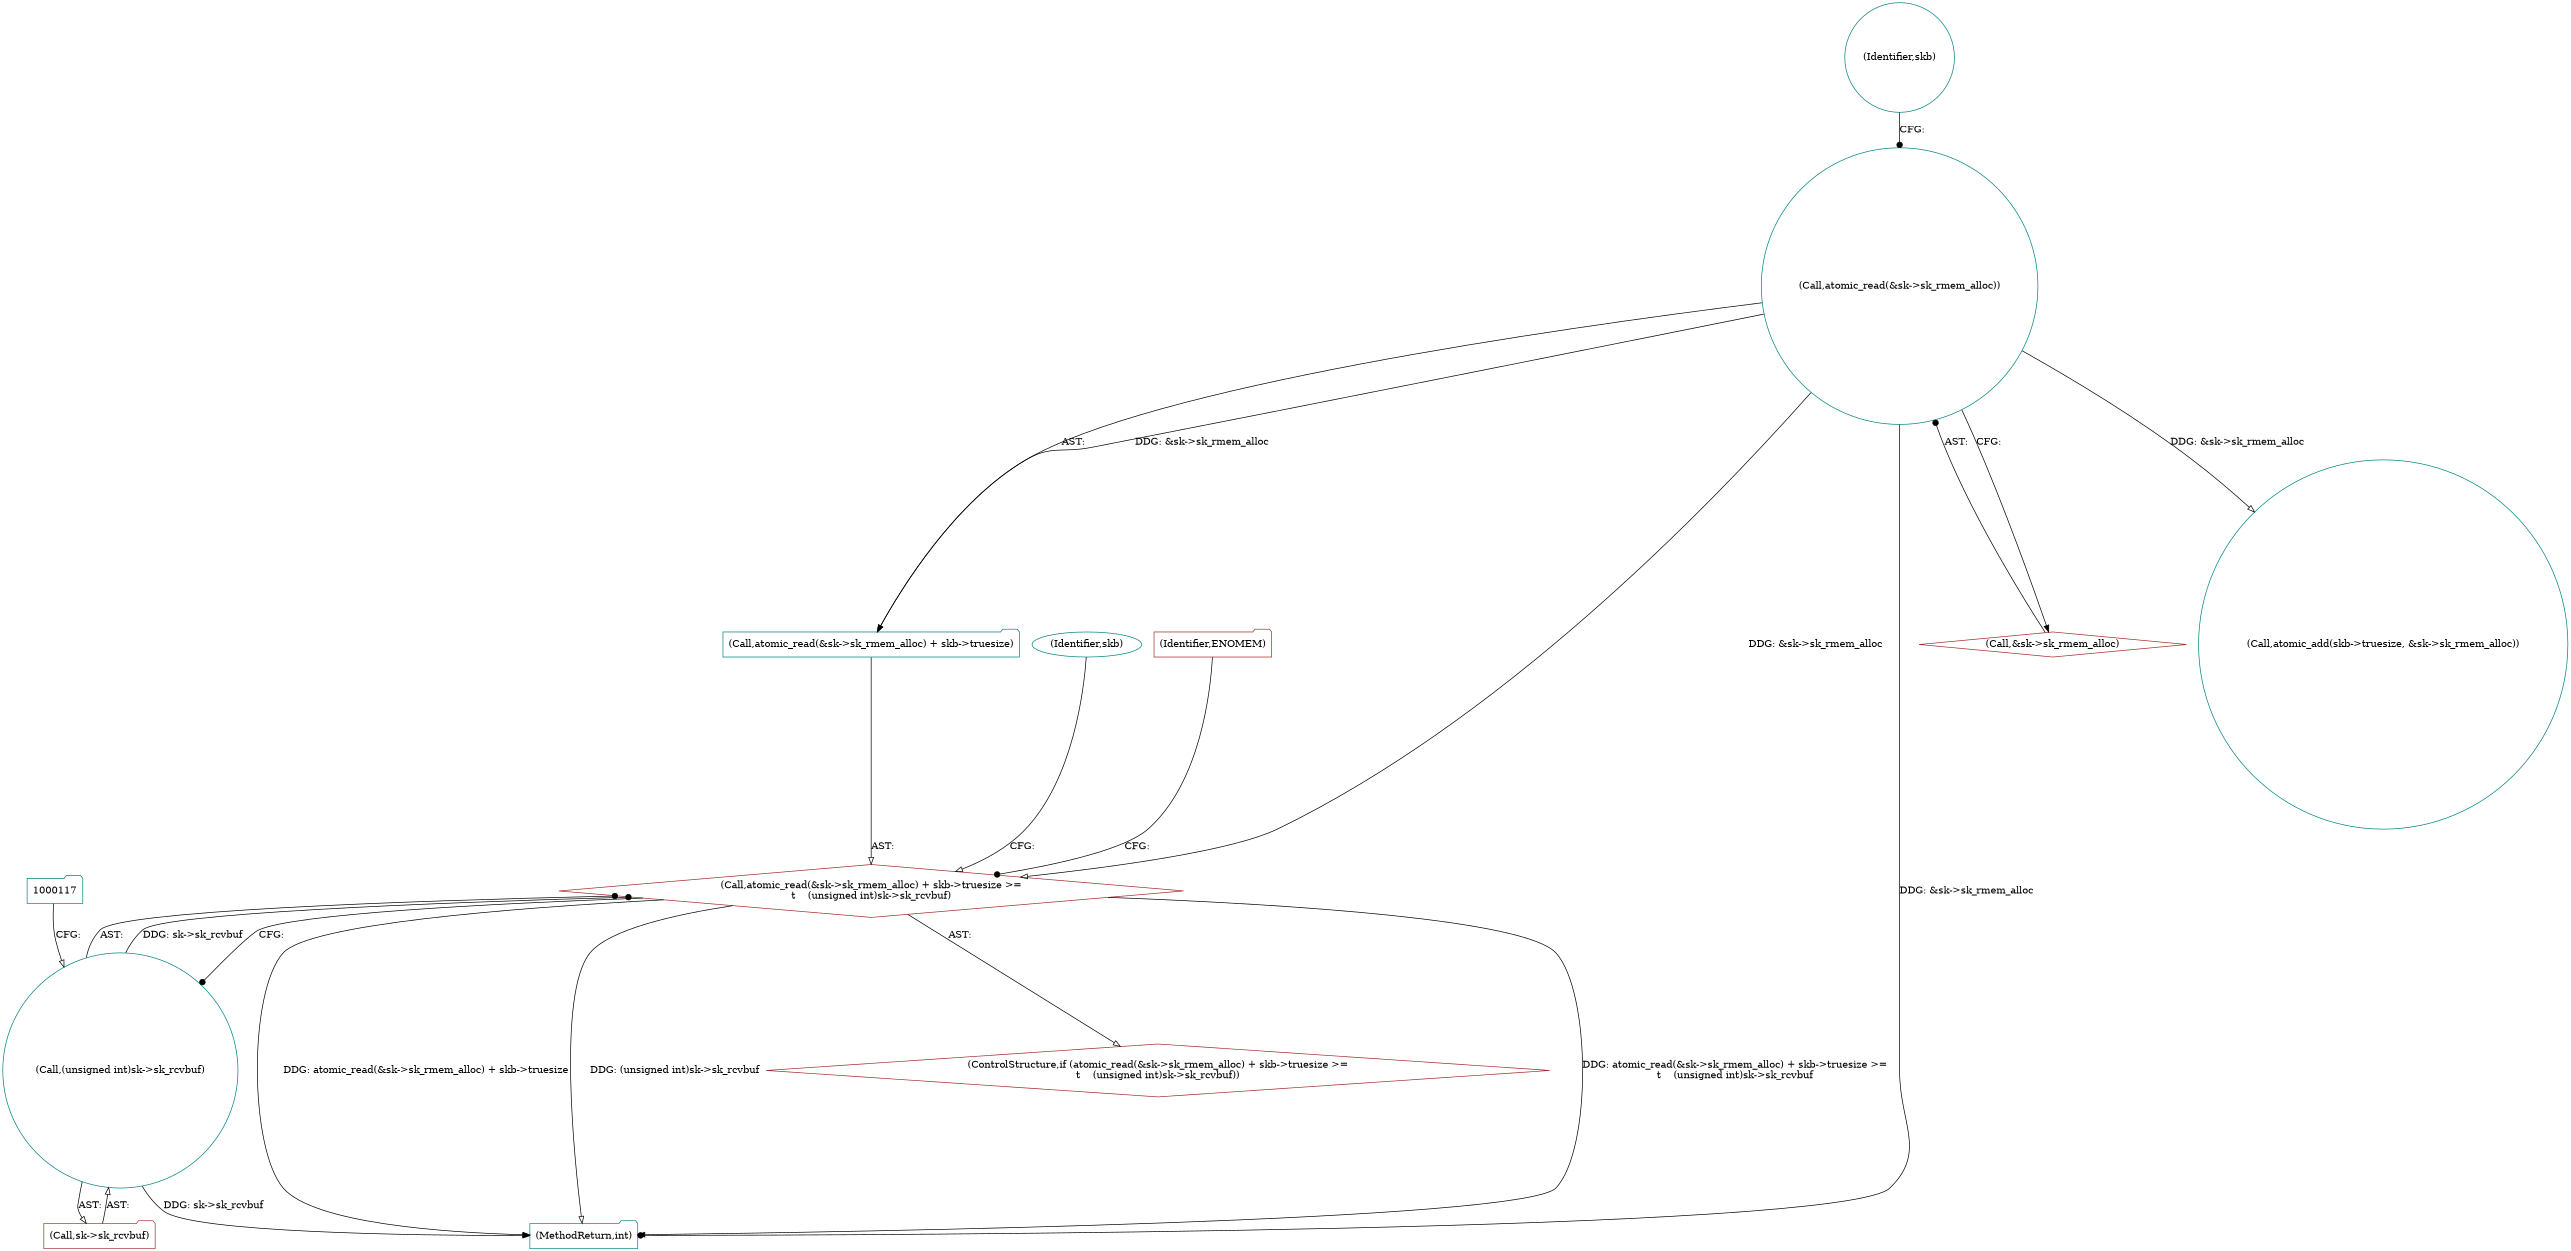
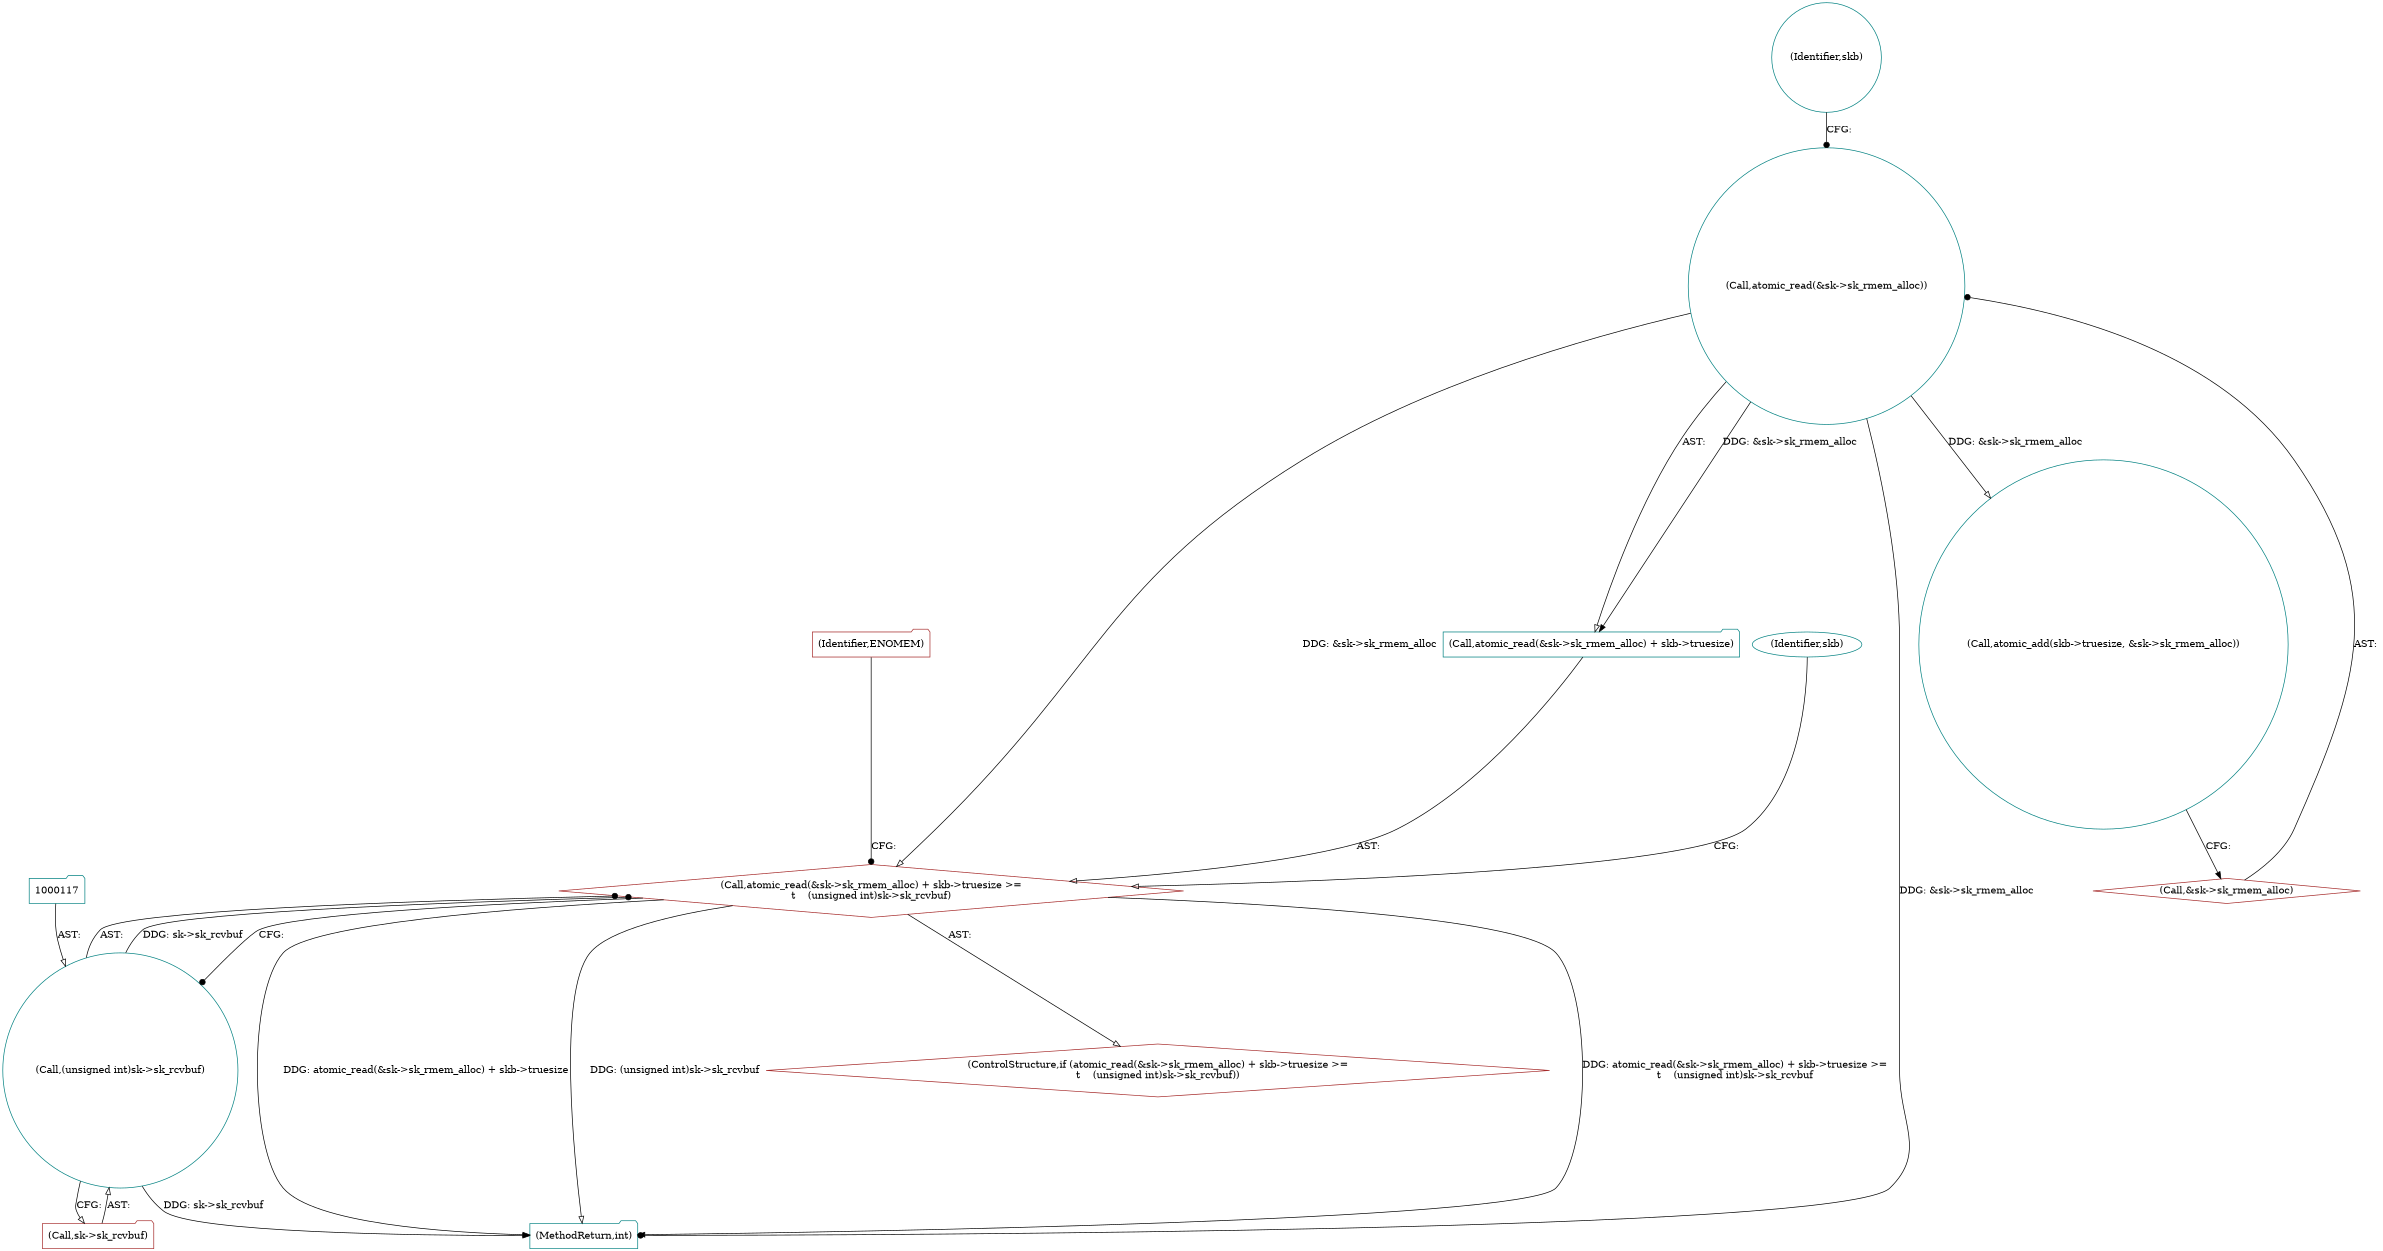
edge "(Call,atomic_read(&sk->sk_rmem_alloc))" -> "(Call,&sk->sk_rmem_alloc)": now "(Call,atomic_add(skb->truesize, &sk->sk_rmem_alloc))" -> "(Call,&sk->sk_rmem_alloc)"
edge "1000117" -> "(Call,(unsigned int)sk->sk_rcvbuf)": label "CFG: " -> "AST: "
edge "(Call,(unsigned int)sk->sk_rcvbuf)" -> "(Call,sk->sk_rcvbuf)": label "AST: " -> "CFG: "
